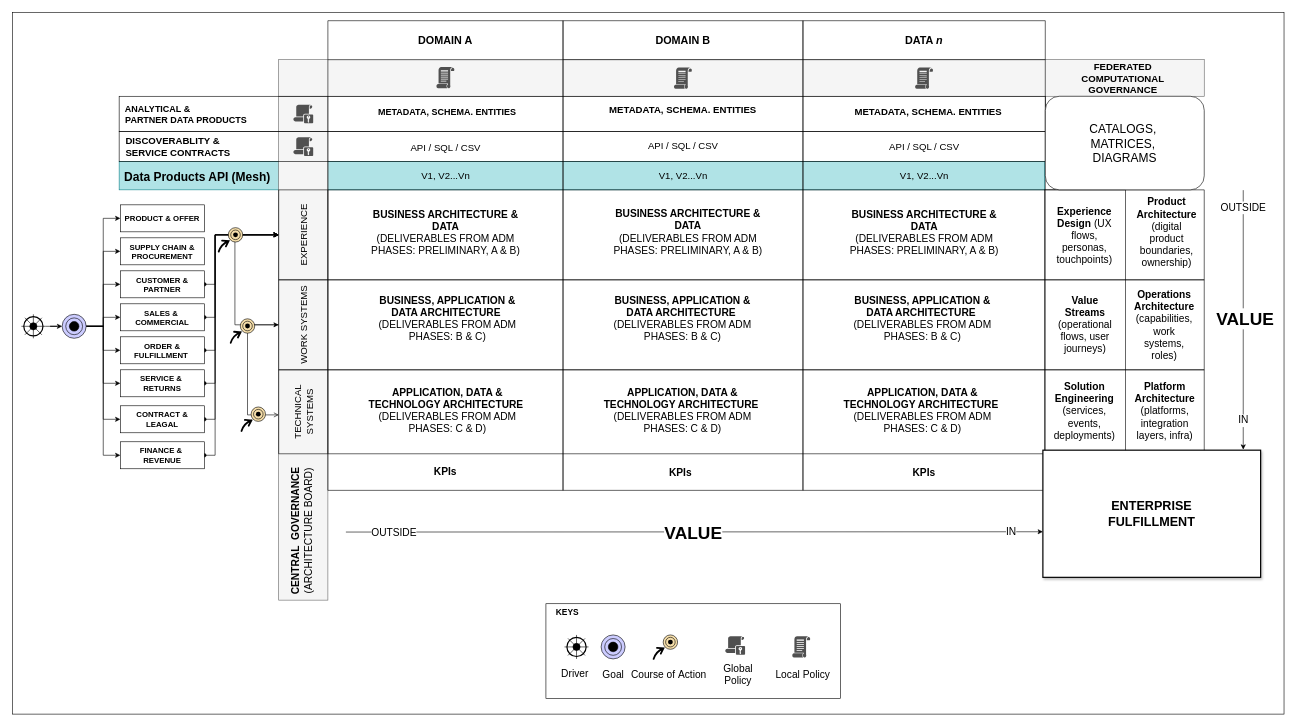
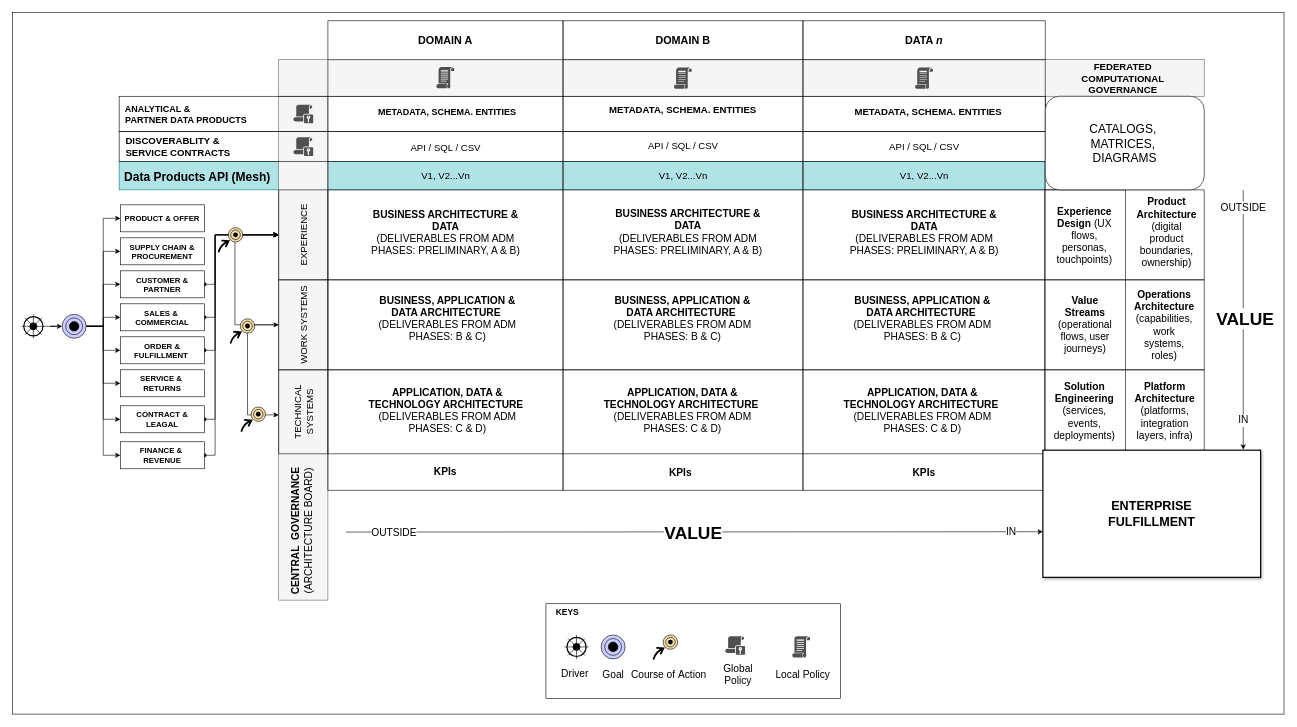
edge "EXPERIENCE" -- "ORDER & FULFILLMENT": arrowhead open -> classic
edge "EXPERIENCE" -- "SERVICE & RETURNS": removed
edge "WORK SYSTEMS" -> "TECHNICAL SYSTEMS": arrowhead open -> classic
